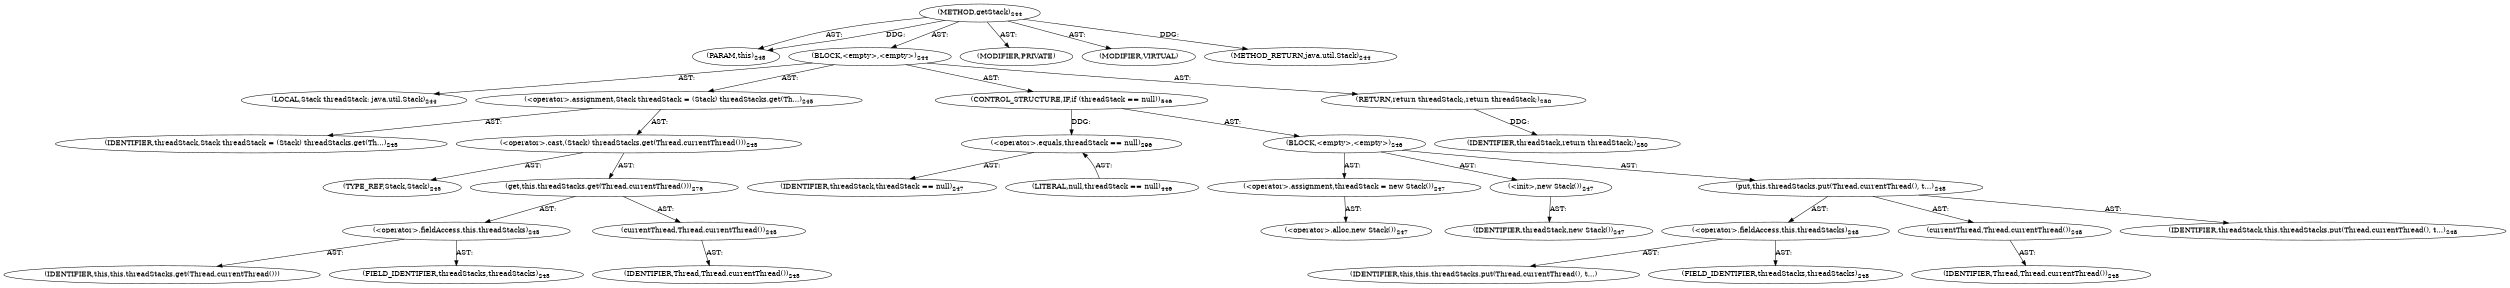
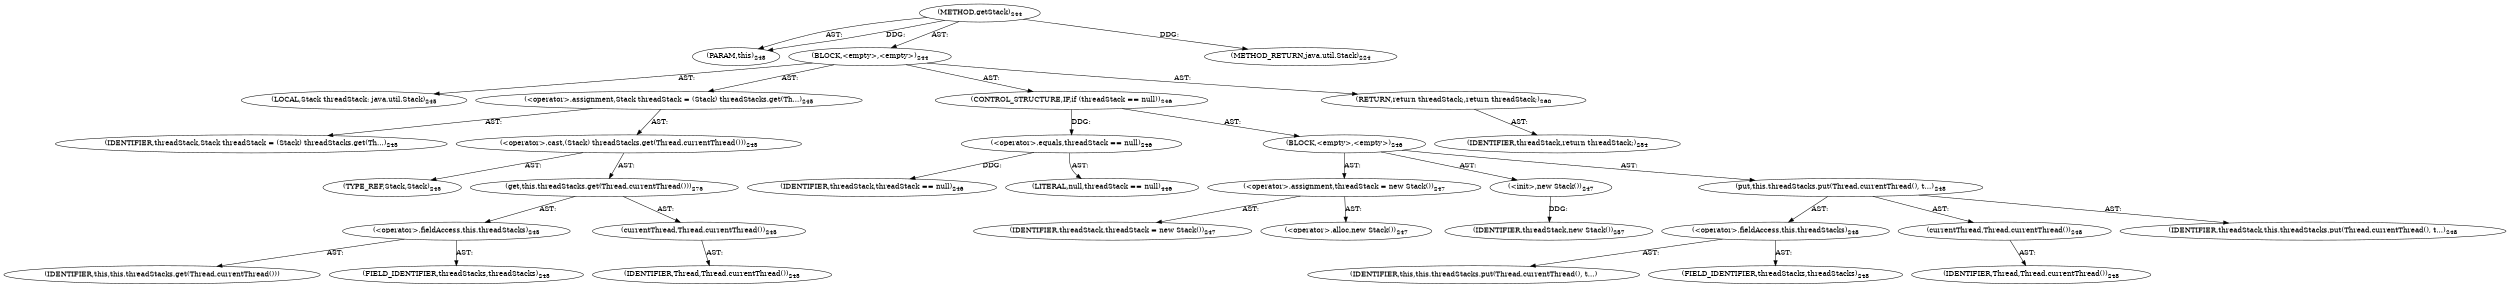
node "(METHOD_RETURN,java.util.Stack)": text "244" -> "224"
node "(MODIFIER,PRIVATE)": removed
node "(MODIFIER,VIRTUAL)": removed
node "(LOCAL,Stack threadStack: java.util.Stack)": text "244" -> "245"
node "(CONTROL_STRUCTURE,IF,if (threadStack == null))": text "546" -> "246"
node "(RETURN,return threadStack;,return threadStack;)": text "250" -> "260"
edge "(RETURN,return threadStack;,return threadStack;)" -> "(IDENTIFIER,threadStack,return threadStack;)": label "DDG: " -> "AST: "
node "(<operator>.equals,threadStack == null)": text "296" -> "246"
node "(IDENTIFIER,threadStack,return threadStack;)": text "250" -> "254"
edge "(<operator>.equals,threadStack == null)" -> "(IDENTIFIER,threadStack,threadStack == null)": label "AST: " -> "DDG: "
edge "(LITERAL,null,threadStack == null)" -> "(<operator>.equals,threadStack == null)": reversed
node "(IDENTIFIER,threadStack,threadStack == null)": text "247" -> "246"
edge "(<init>,new Stack())" -> "(IDENTIFIER,threadStack,new Stack())": label "AST: " -> "DDG: "
node "(IDENTIFIER,threadStack,new Stack())": text "247" -> "257"
node "(IDENTIFIER,threadStack,threadStack = new Stack())": added
